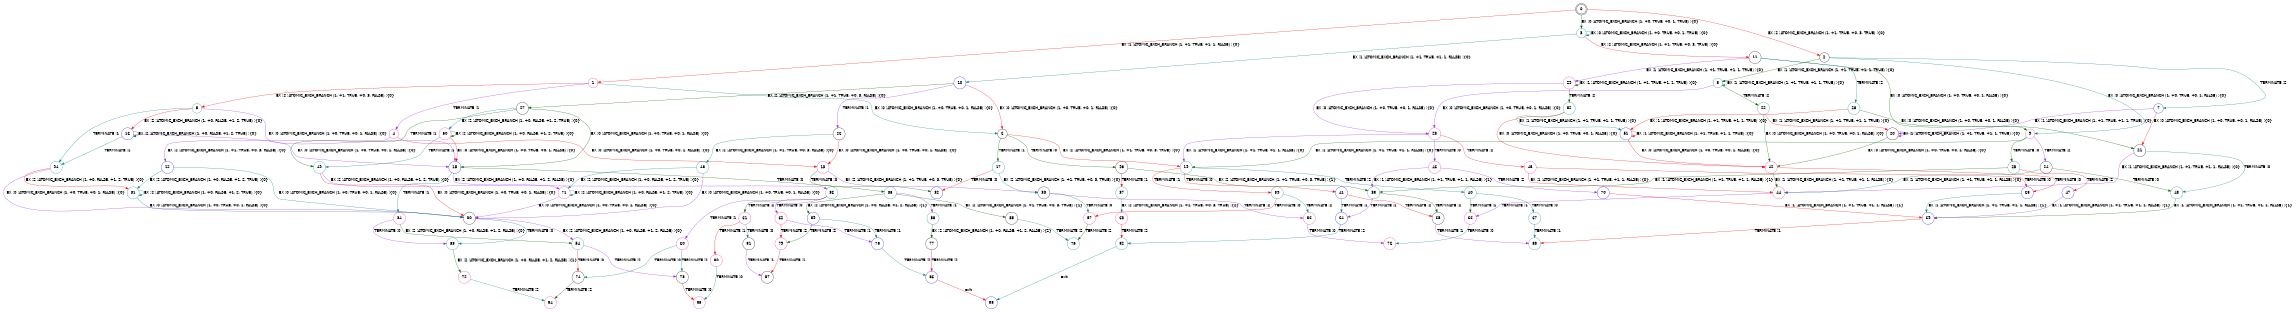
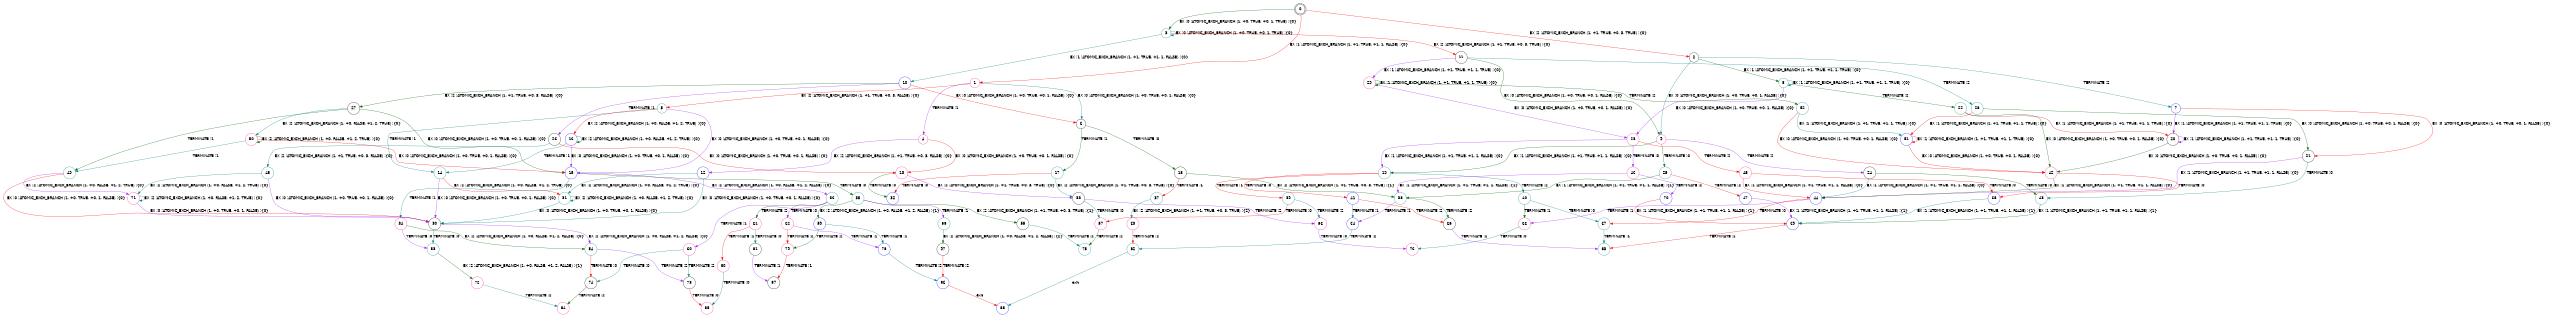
edge "6" -> "19": removed, label "EX !2 !ATOMIC_EXCH_BRANCH (1, +1, TRUE, +0, 3, TRUE) !{0}"
node "94": label "94" -> "14"
node "98": label "98" -> "18"
node "44": color deeppink -> blue
edge "44" -> "67": added, label "TERMINATE !0"
node "77": label "77" -> "97"
